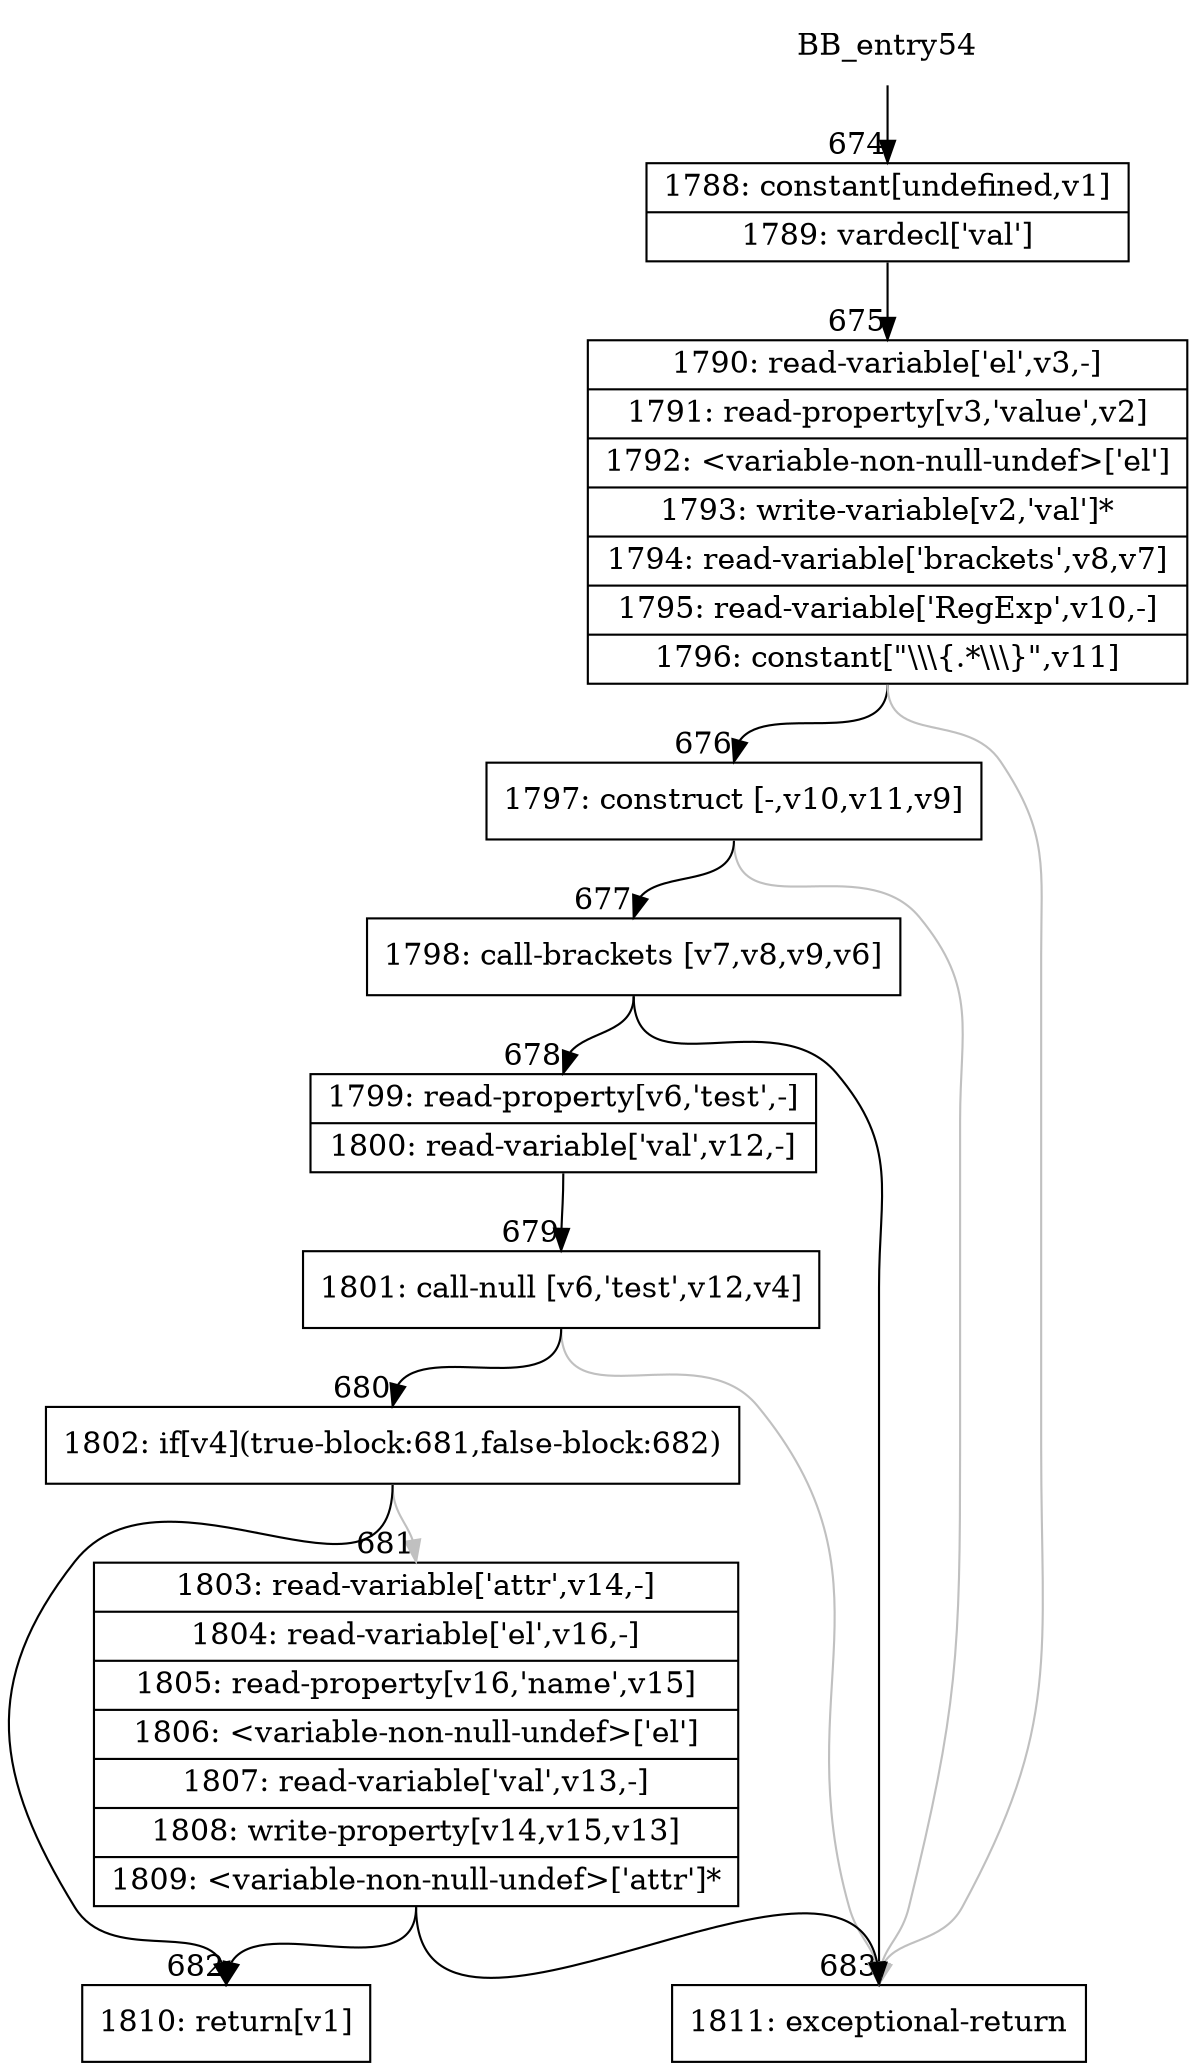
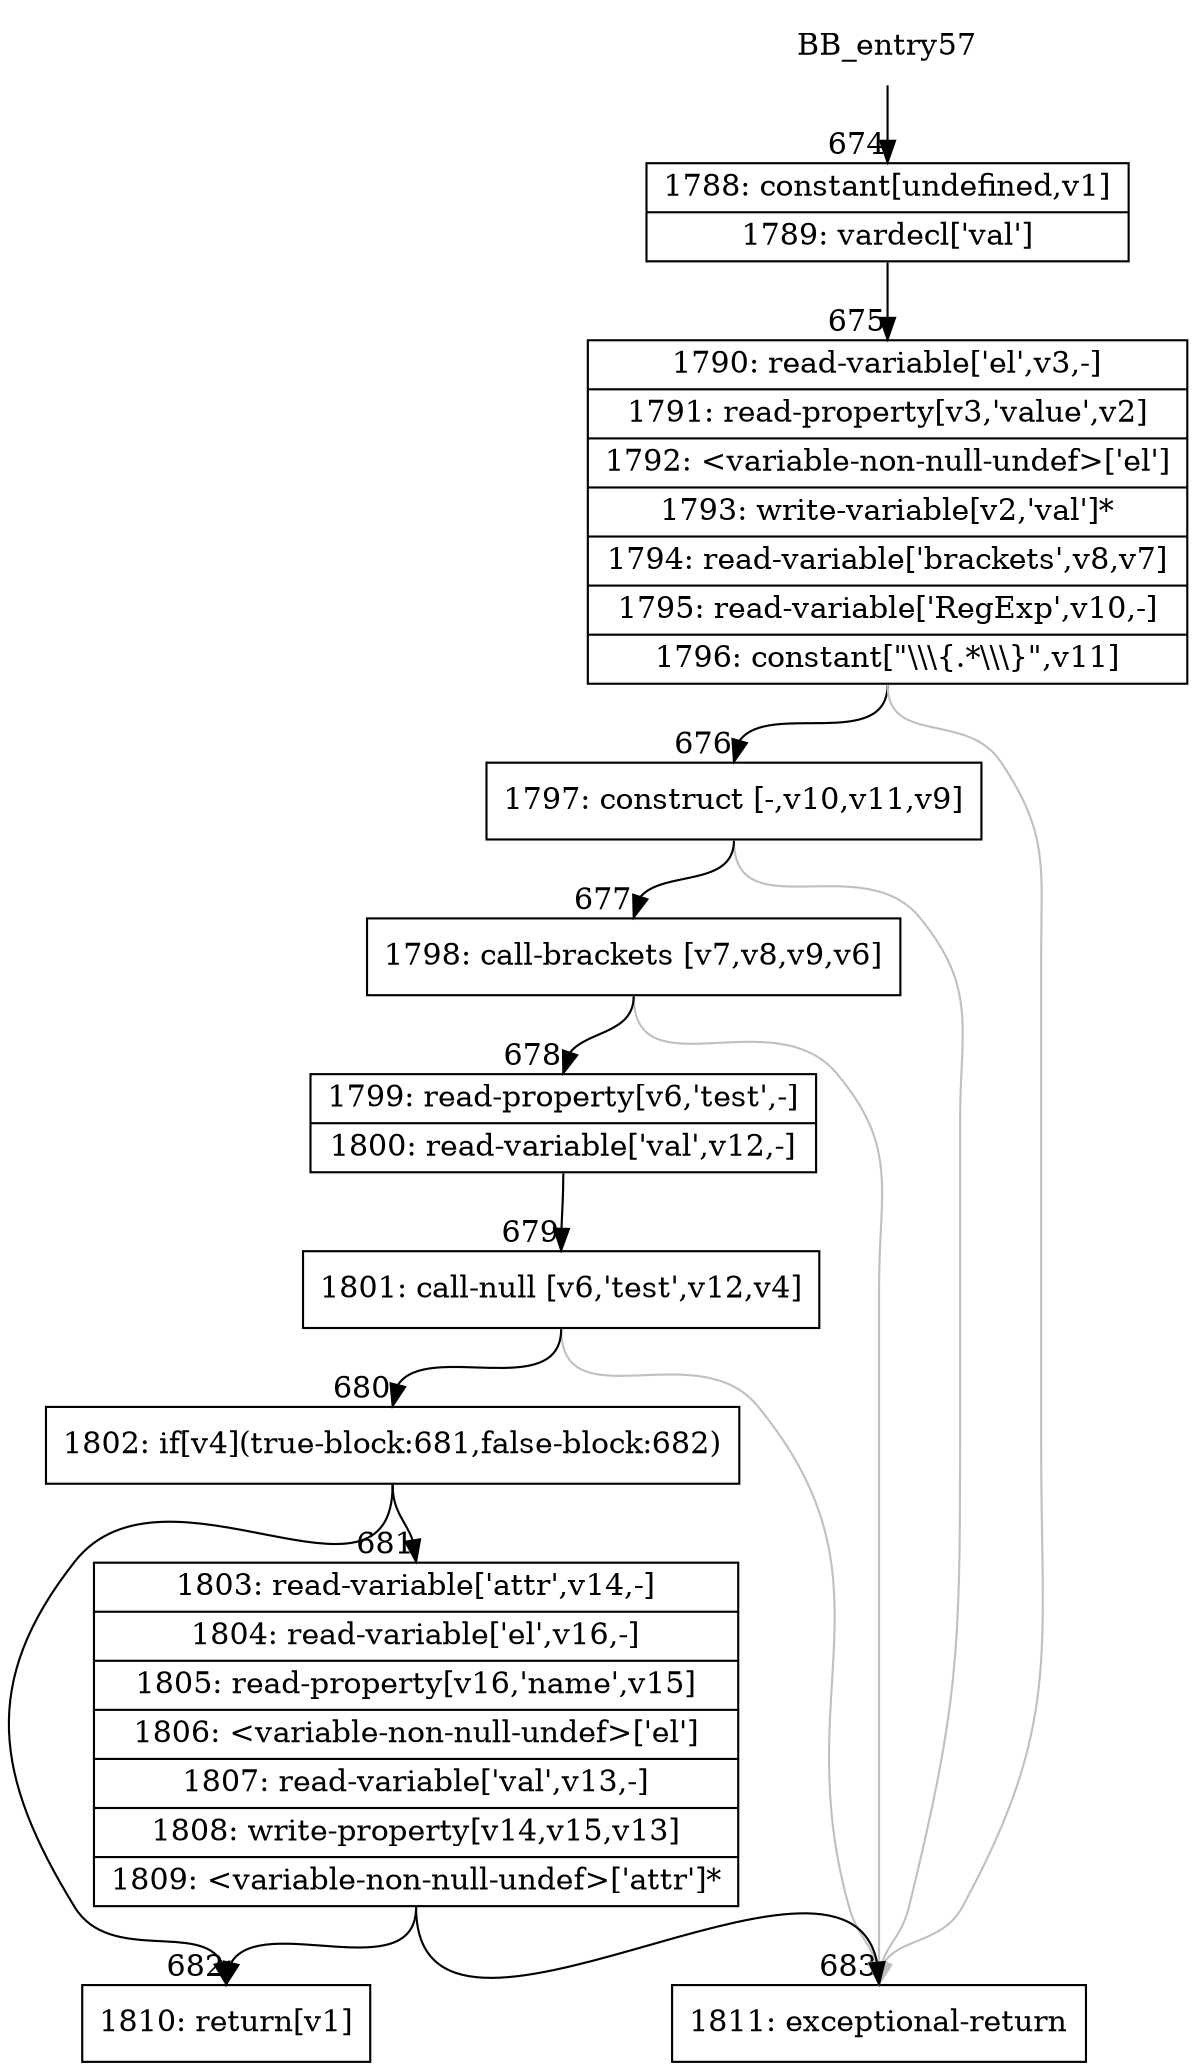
node "BB_entry54": label "BB_entry54" -> "BB_entry57"
edge "1798: call-brackets [v7,v8,v9,v6]" -> "1811: exceptional-return": color black -> gray
edge "1802: if[v4](true-block:681,false-block:682)" -> "1803: read-variable['attr',v14,-]": color gray -> black
